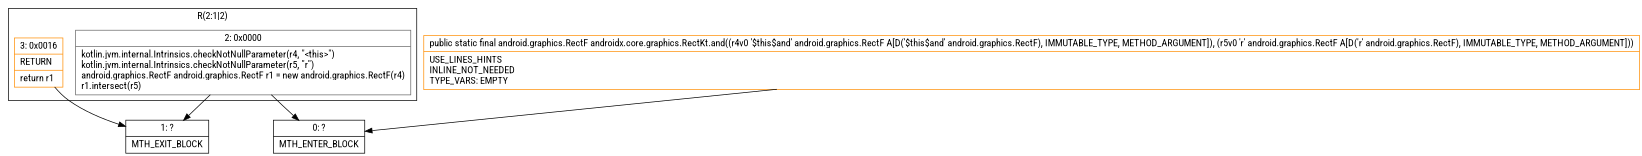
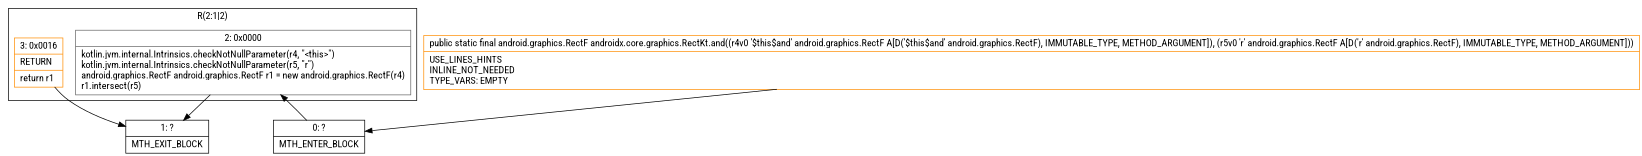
edge "2: 0x0000" -> "0: ?": reversed
